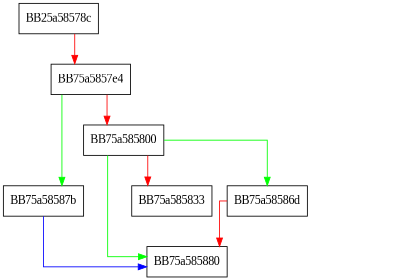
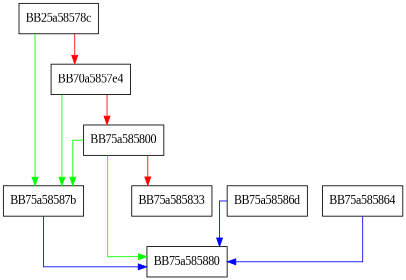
node "BB75a5857e4": label "BB75a5857e4" -> "BB70a5857e4"
edge "BB25a58578c" -> "BB75a58587b": added
edge "BB75a585800" -> "BB75a58586d": now "BB75a585800" -> "BB75a58587b"
node "BB75a585864": added
edge "BB75a58586d" -> "BB75a585880": color red -> blue
